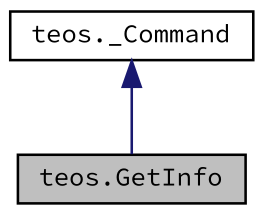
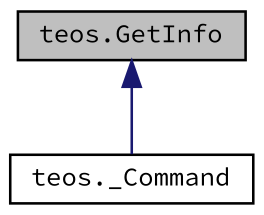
edge "teos.GetInfo" -> "teos._Command": reversed
